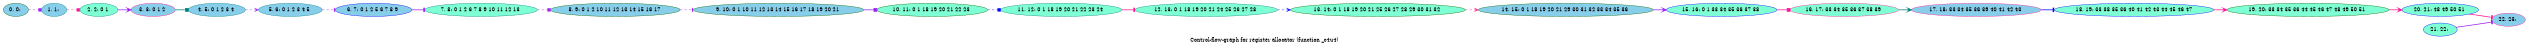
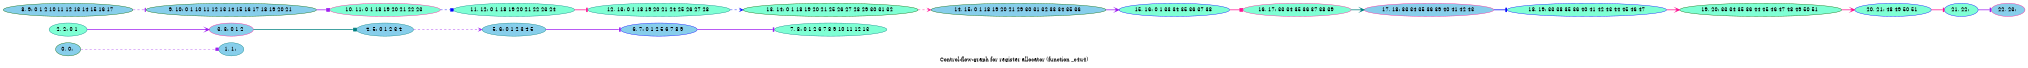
edge "1, 1:" -> "2, 2: 0 1": removed
edge "5, 6: 0 1 2 3 4 5" -> "6, 7: 0 1 2 5 6 7 8 9": style dashed -> bold
edge "7, 8: 0 1 2 6 7 8 9 10 11 12 13" -> "8, 9: 0 1 2 10 11 12 13 14 15 16 17": removed
node "10, 11: 0 1 18 19 20 21 22 23": color darkgreen -> deeppink
edge "20, 21: 48 49 50 51" -> "22, 23:": now "20, 21: 48 49 50 51" -> "21, 22:"
